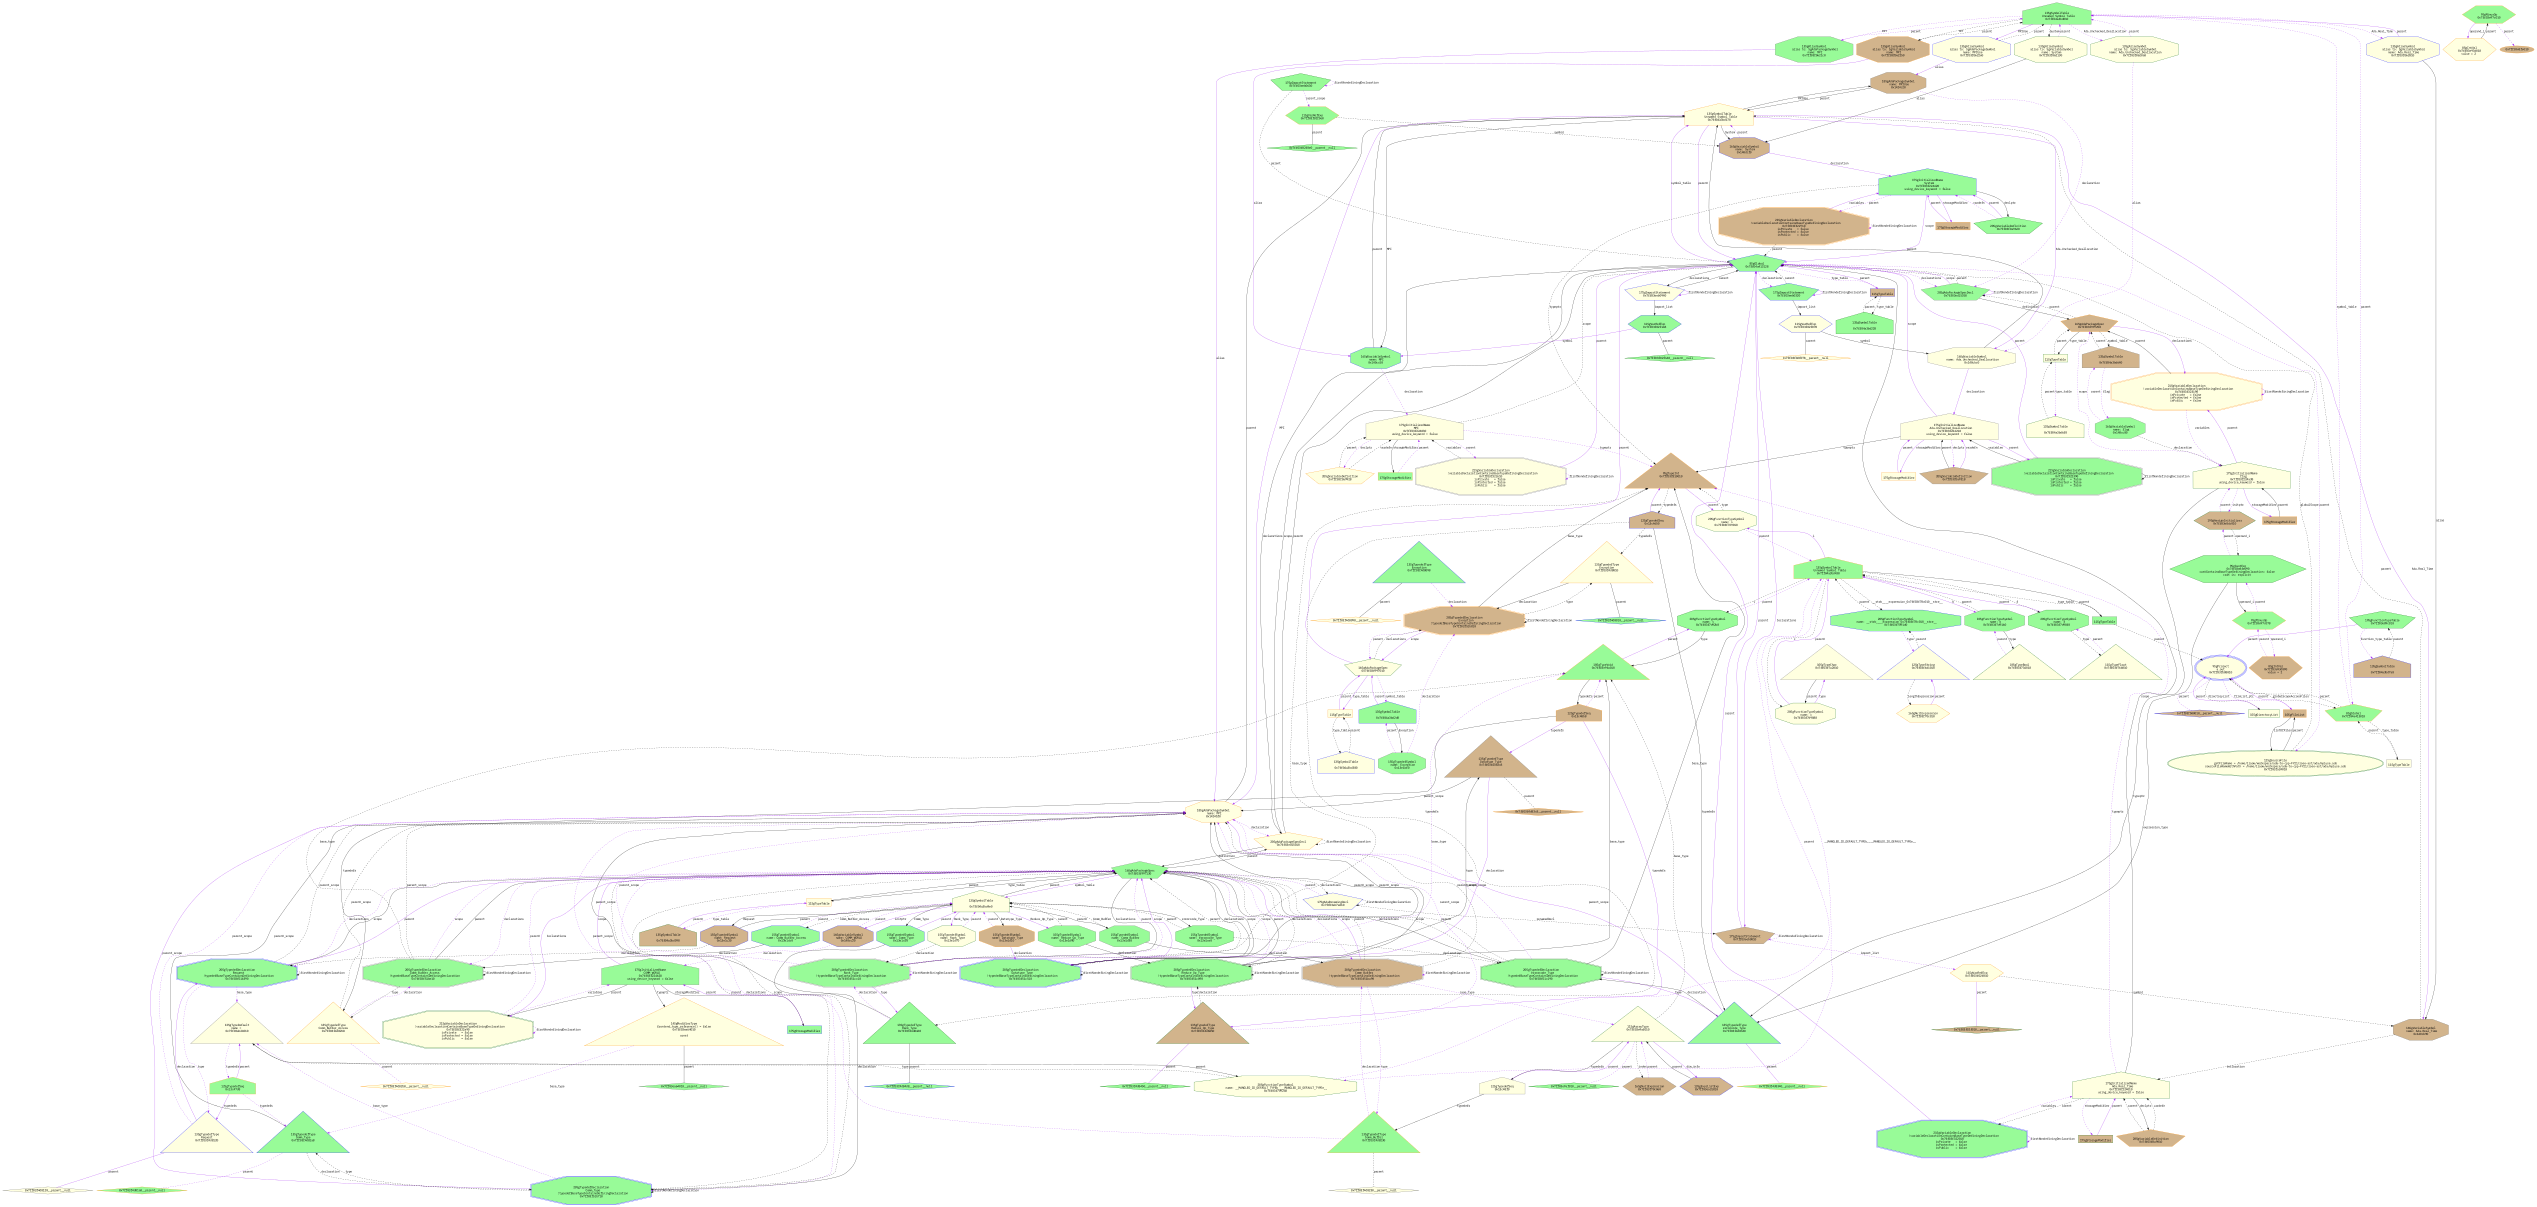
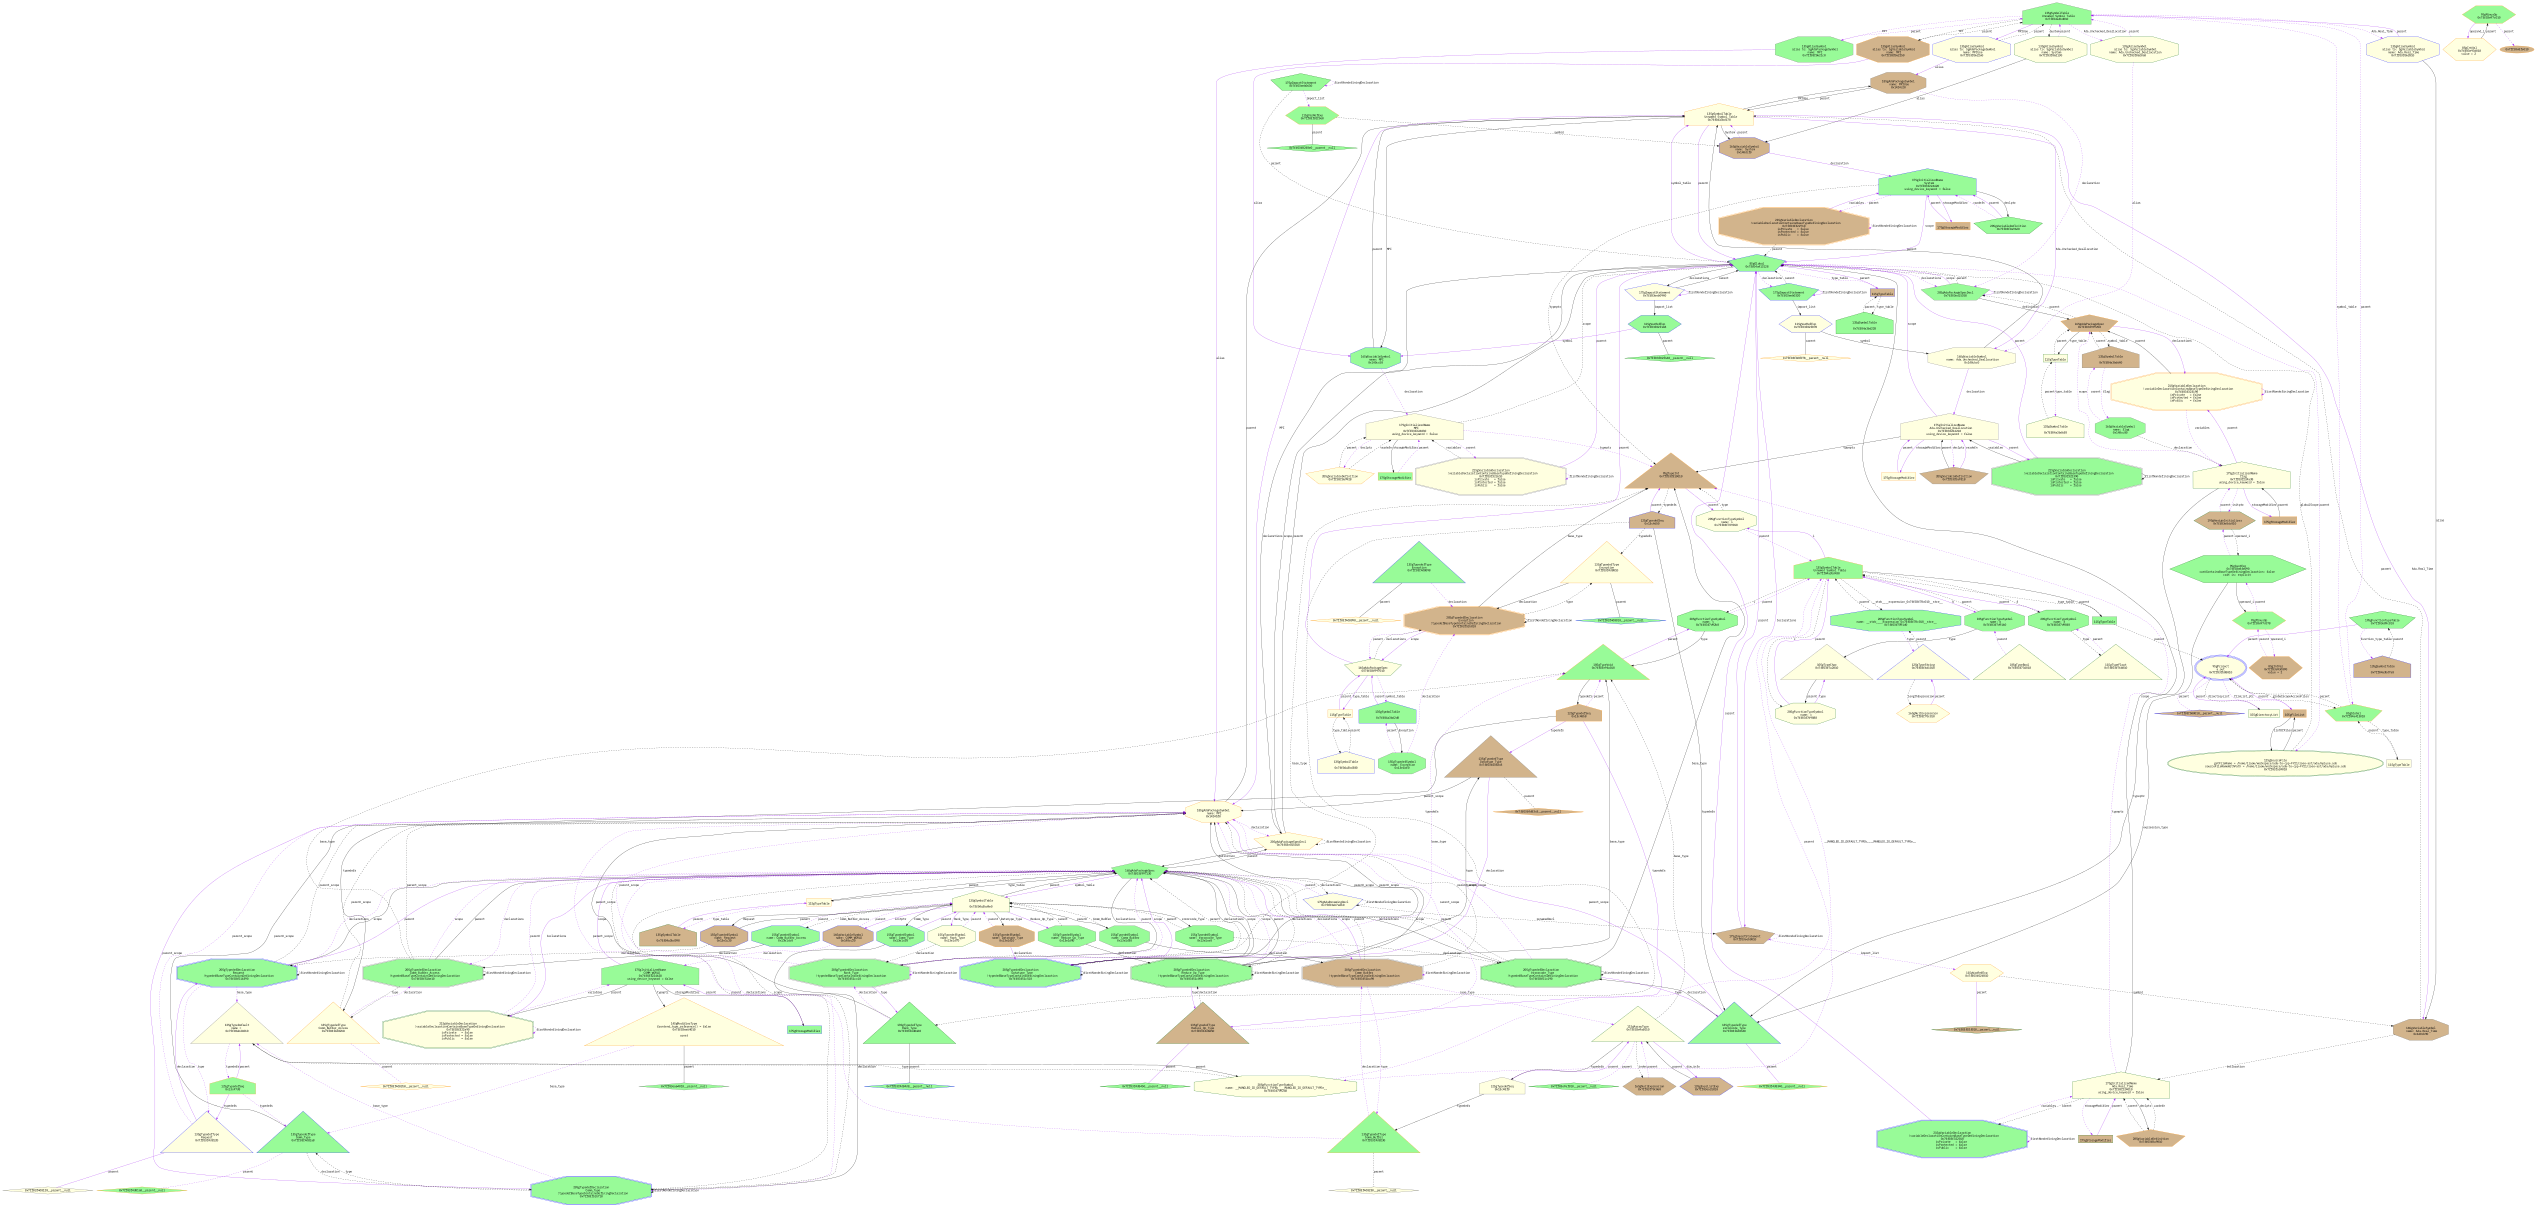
edge "17SgImportStatement 0x7ff03eeb0630" -> "11SgVarRefExp 0x7ff03f02f0e0": label "parent_scope" -> "import_list"
edge "20SgFunctionTypeSymbol name: b 0x7ff03f7d9160" -> "10SgTypeBool 0x7ff03f734010": now "20SgFunctionTypeSymbol name: b 0x7ff03f7d9160" -> "10SgTypeChar 0x7ff03f7a2010"
